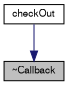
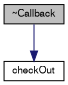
edge "checkOut" -> "~Callback": reversed
